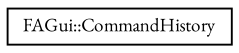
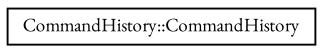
node "FAGui::CommandHistory": label "FAGui::CommandHistory" -> "CommandHistory::CommandHistory"
